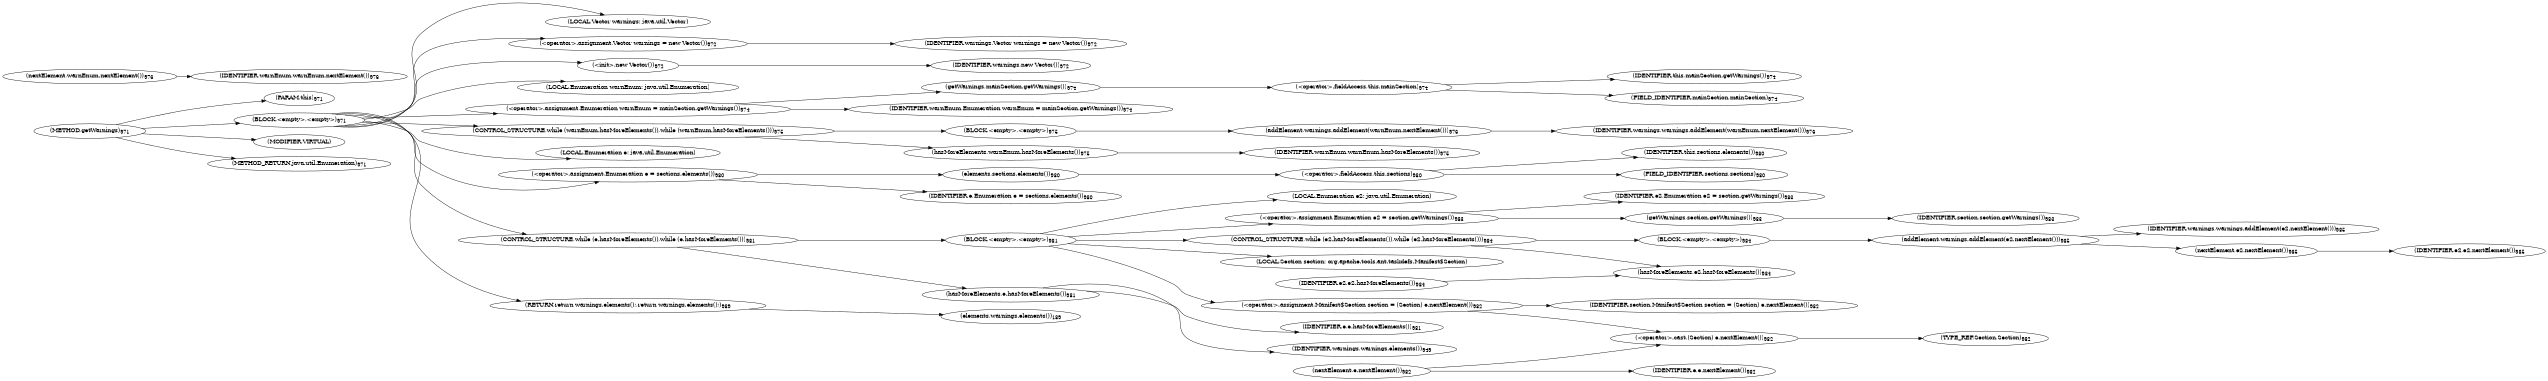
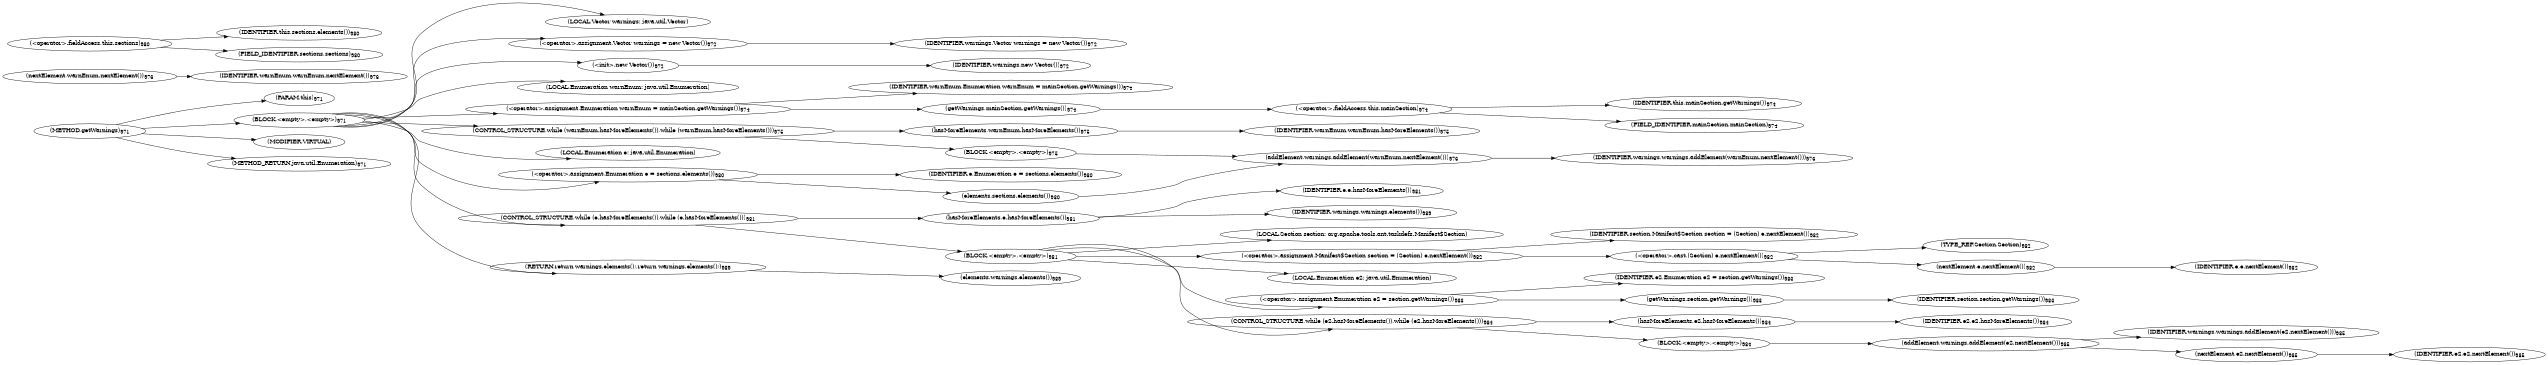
edge "(elements,sections.elements())" -> "(<operator>.fieldAccess,this.sections)": now "(elements,sections.elements())" -> "(addElement,warnings.addElement(warnEnum.nextElement()))"
edge "(IDENTIFIER,e2,e2.hasMoreElements())" -> "(hasMoreElements,e2.hasMoreElements())": reversed
node "(elements,warnings.elements())": text "189" -> "989"
node "(IDENTIFIER,warnings,warnings.elements())": text "949" -> "989"
edge "(nextElement,e.nextElement())" -> "(<operator>.cast,(Section) e.nextElement())": reversed
